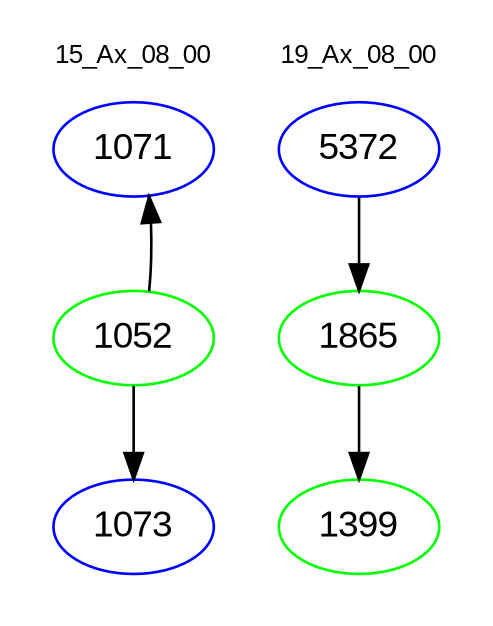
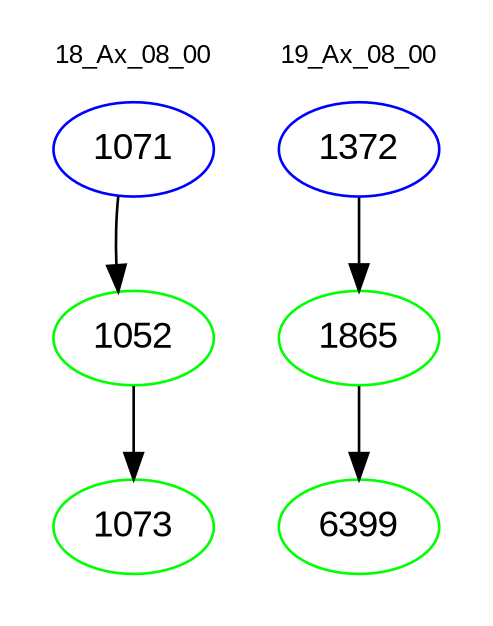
cluster "15_Ax_08_00": label "15_Ax_08_00" -> "18_Ax_08_00"
node "5372": label "5372" -> "1372"
edge "1052" -> "1071": reversed
node "1073": color blue -> green
node "1399": label "1399" -> "6399"
